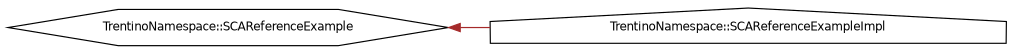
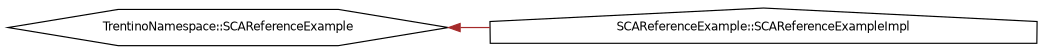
node "TrentinoNamespace::SCAReferenceExampleImpl": label "TrentinoNamespace::SCAReferenceExampleImpl" -> "SCAReferenceExample::SCAReferenceExampleImpl"
